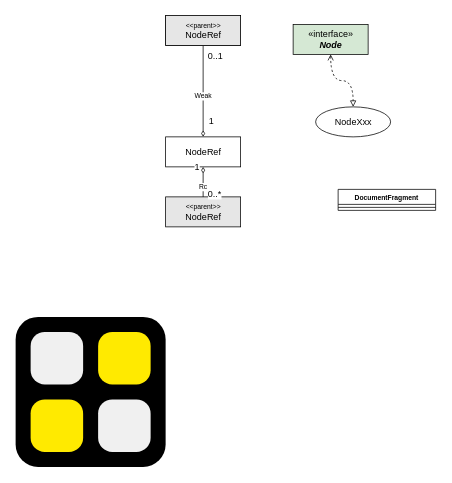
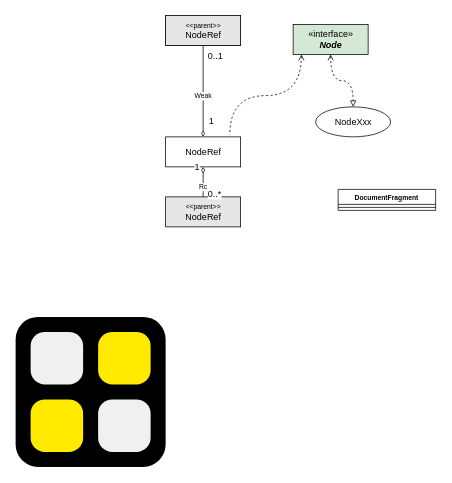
edge "NodeRef" -> "«interface» Node": added
